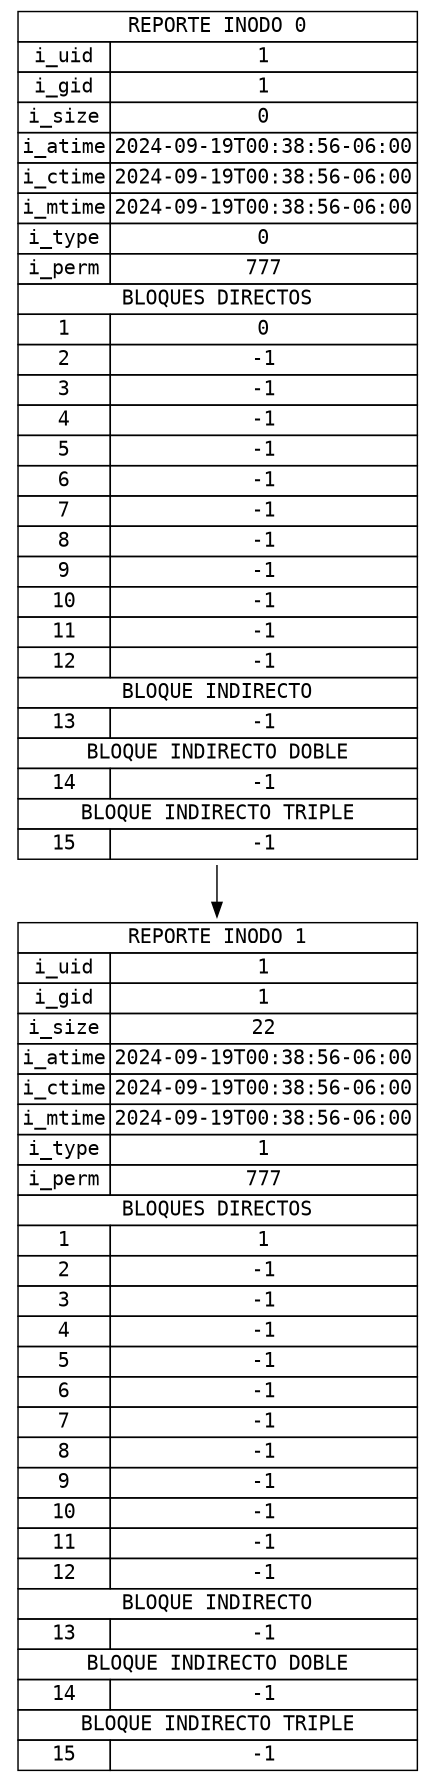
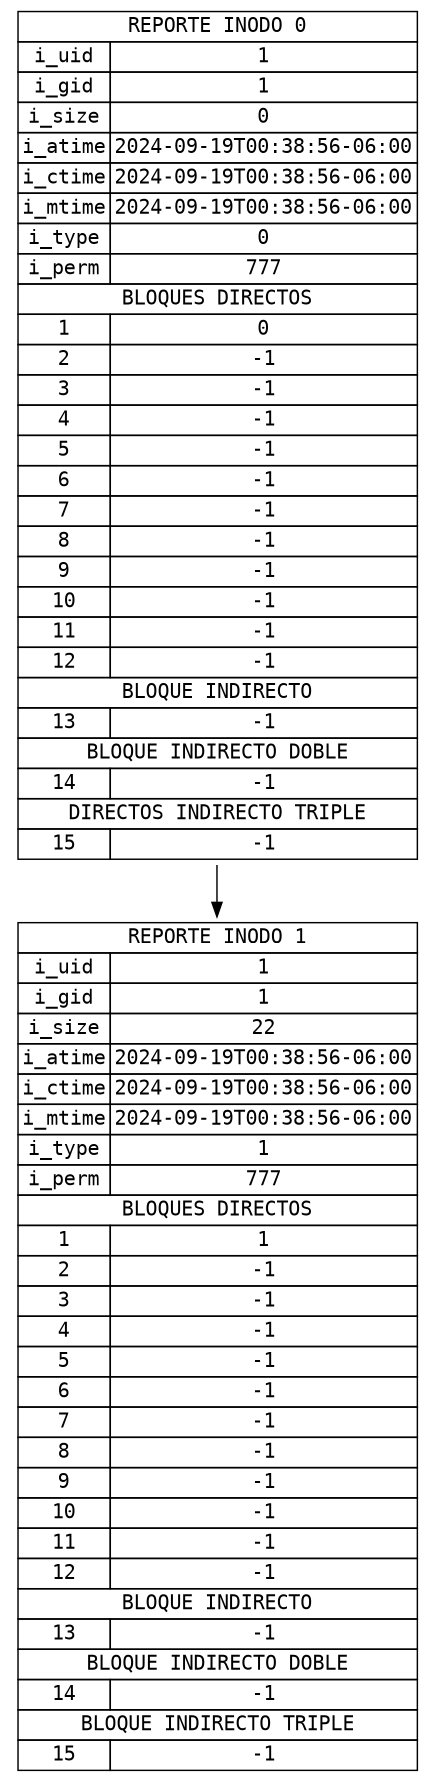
node "REPORTE INODO 0": text "BLOQUE INDIRECTO TRIPLE" -> "DIRECTOS INDIRECTO TRIPLE"
